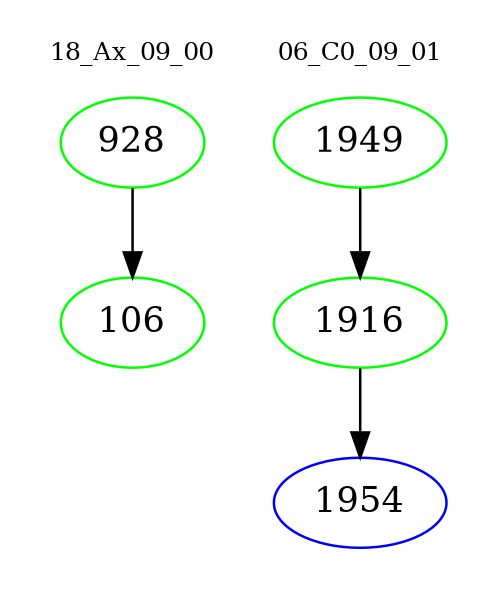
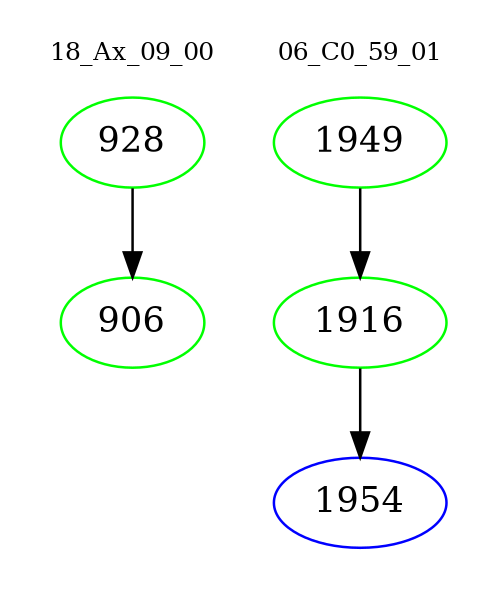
cluster "06_C0_09_01": label "06_C0_09_01" -> "06_C0_59_01"
node "106": label "106" -> "906"
